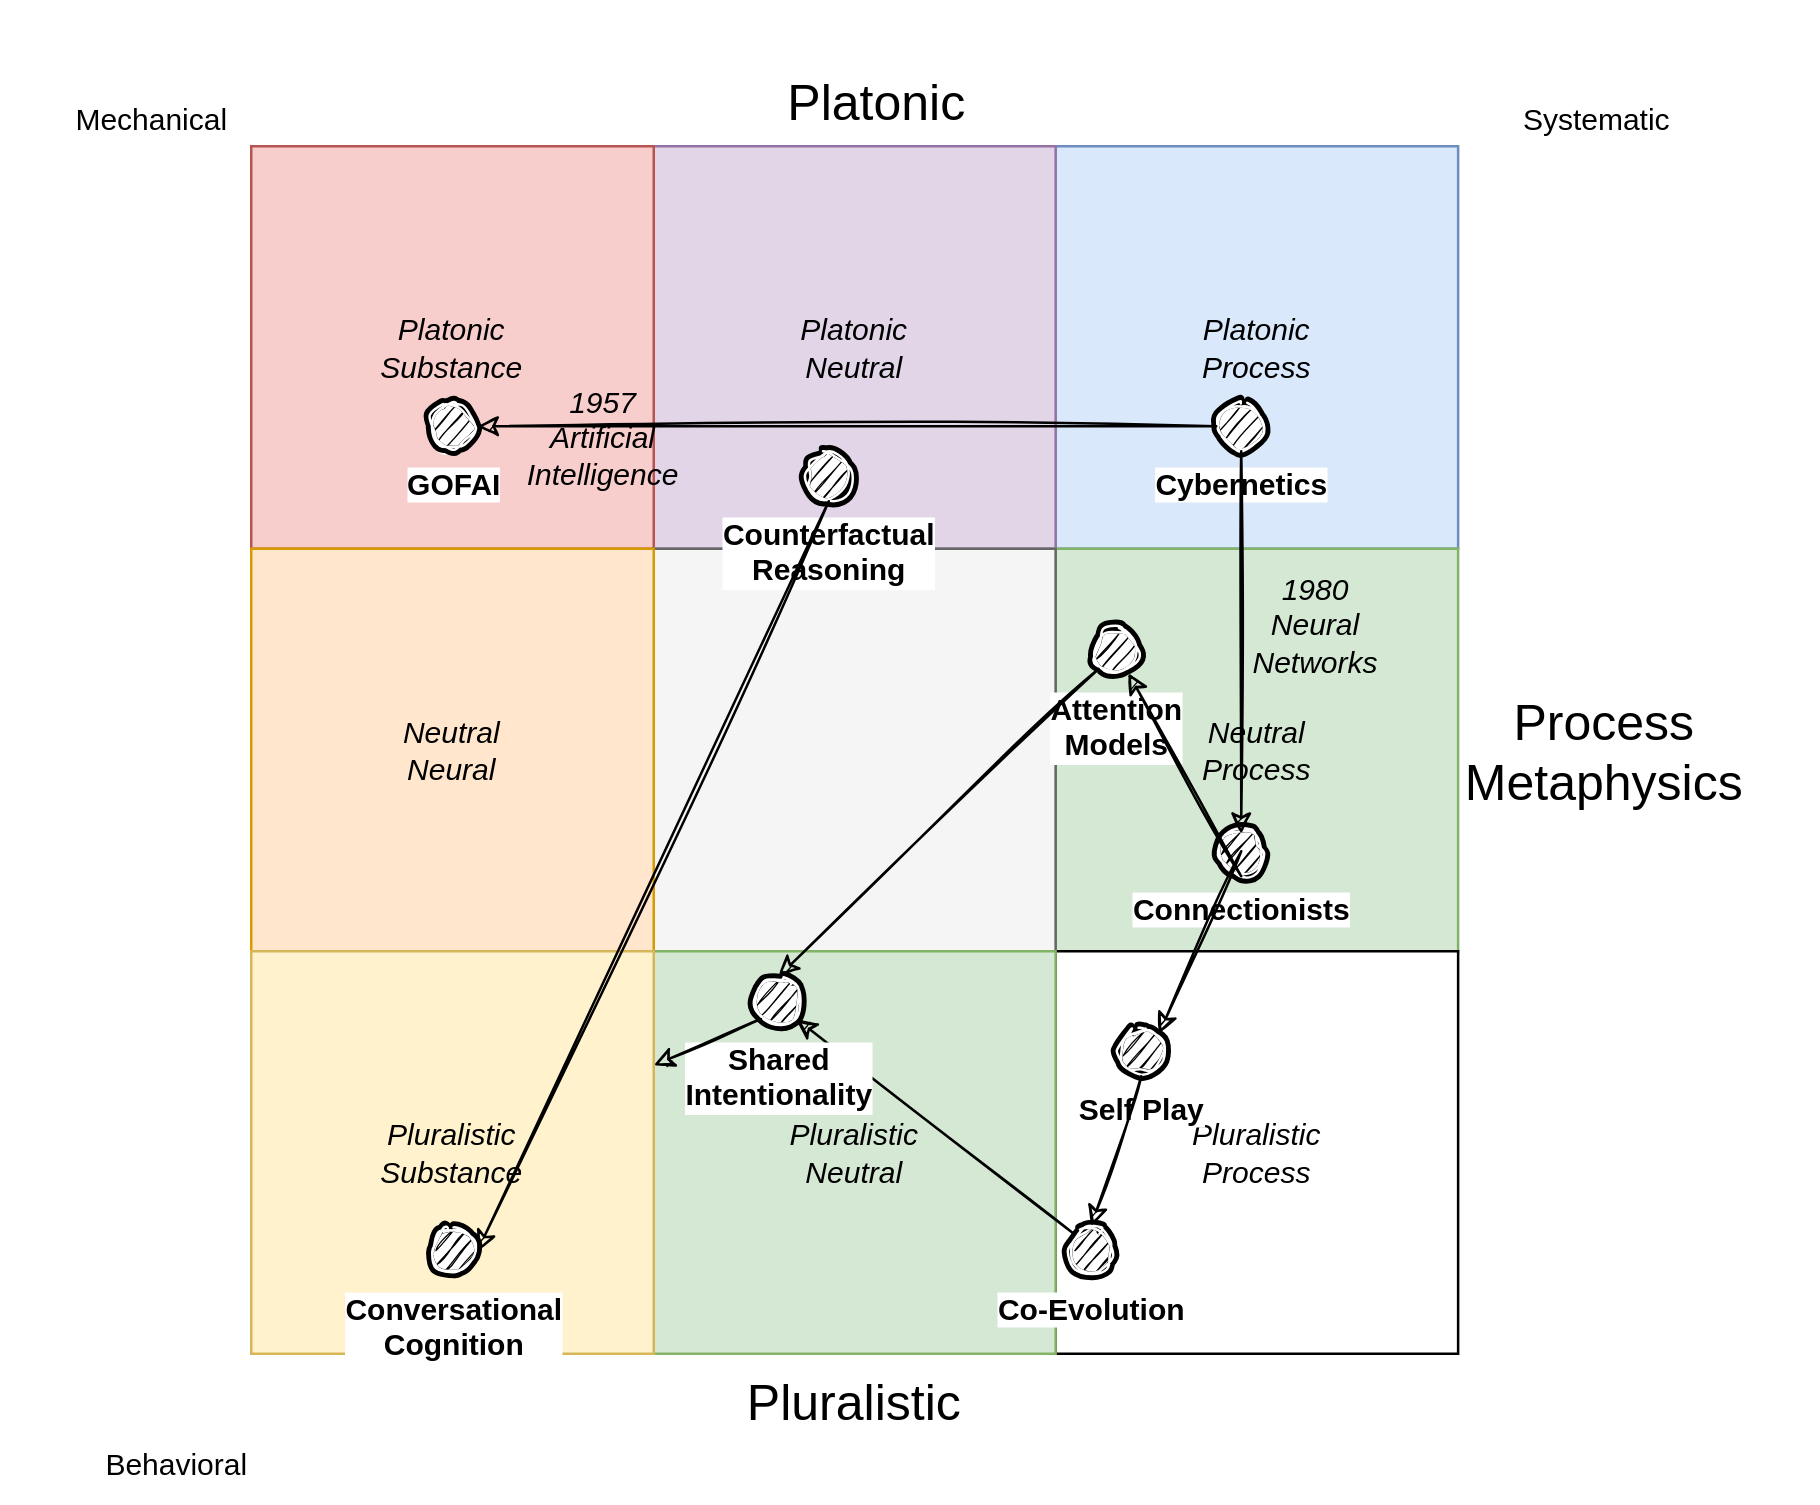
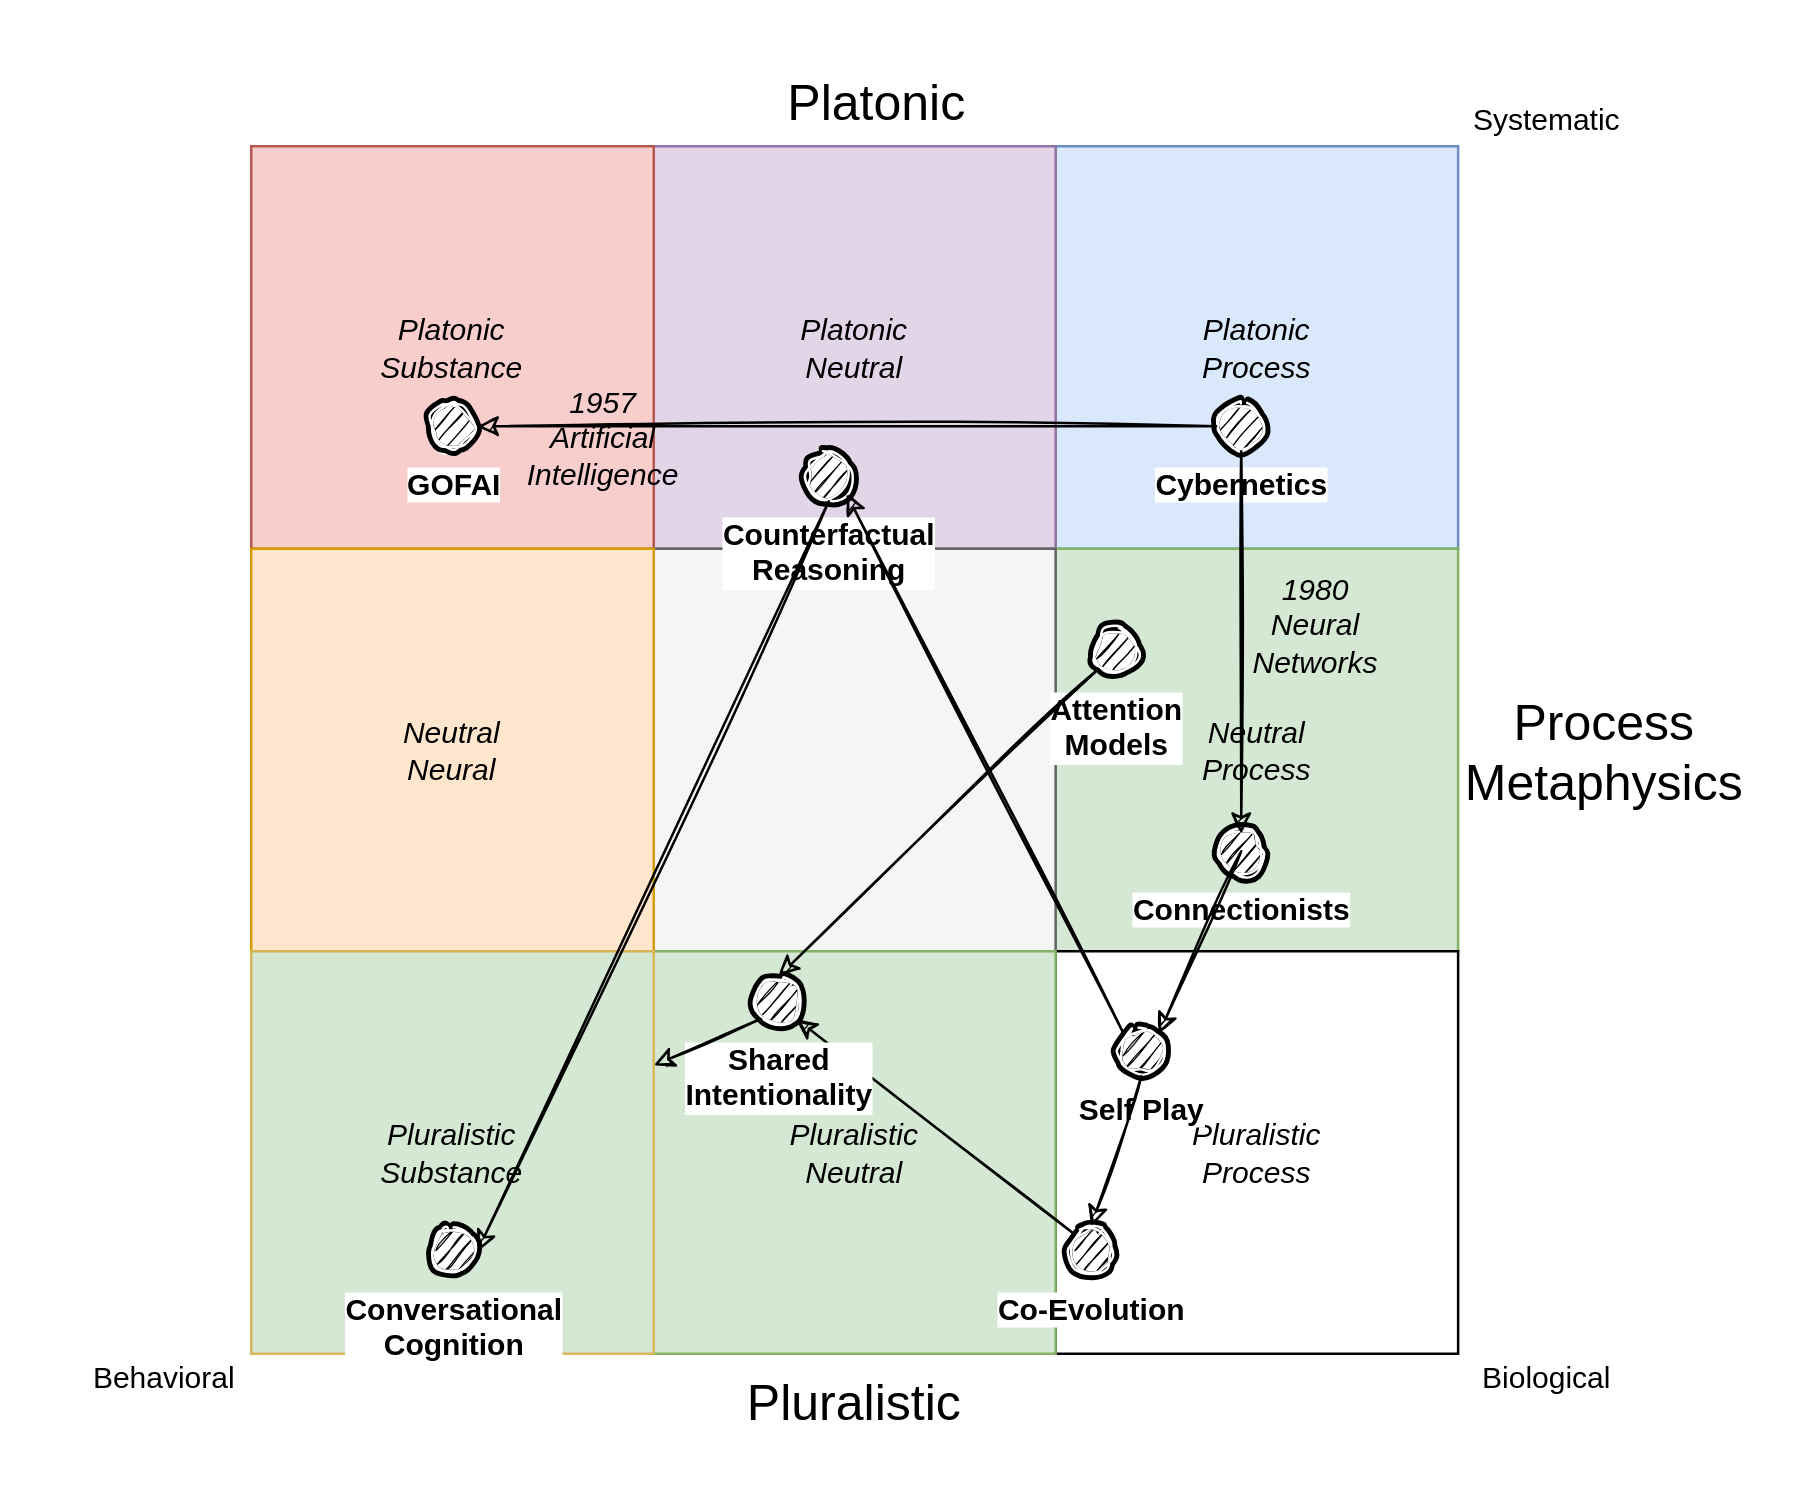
node "Mechanical": removed
node "Systematic": moved (1596, 121) -> (1546, 121)
edge "Self Play" -> "Counterfactual Reasoning": added
edge "Connectionists" -> "Attention Models": removed
node "Pluralistic Substance": fillcolor #fff2cc -> #d5e8d4
node "Biological": added
node "Behavioral": moved (176, 1466) -> (164, 1379)
